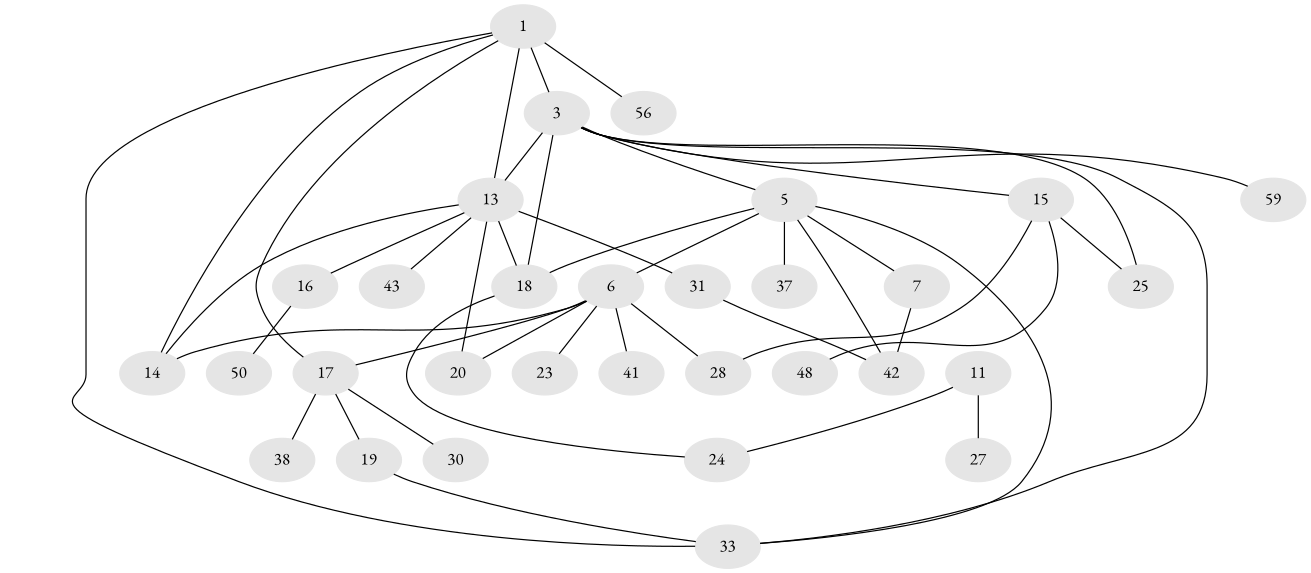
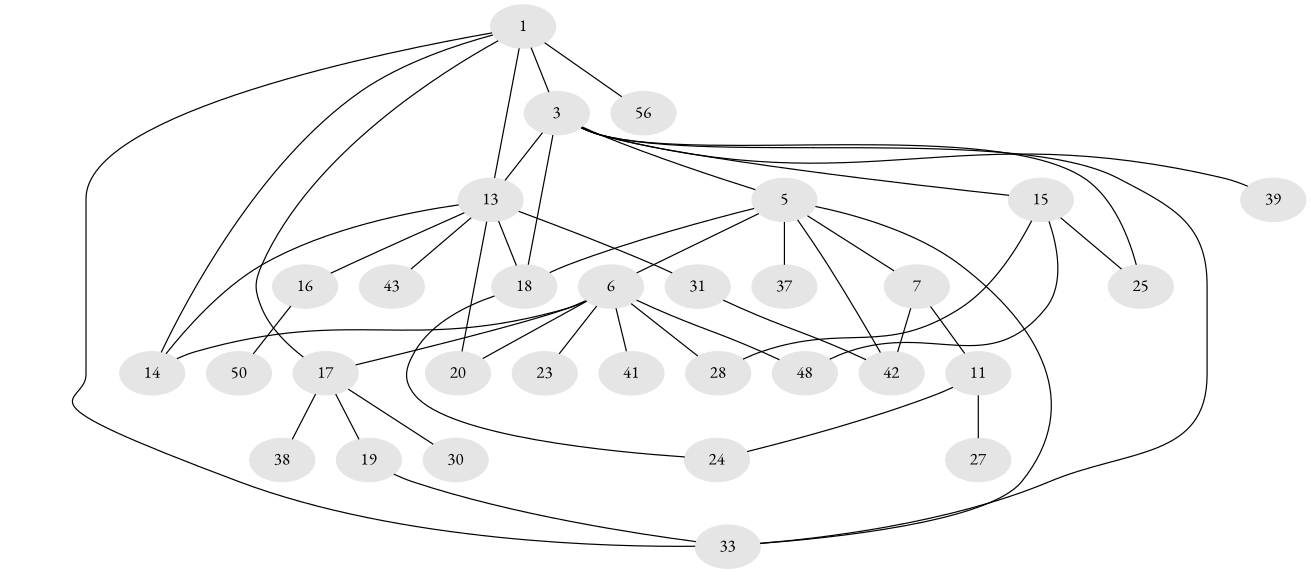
node "59": label "59" -> "39"
edge "6" -- "48": added
edge "7" -- "11": added
